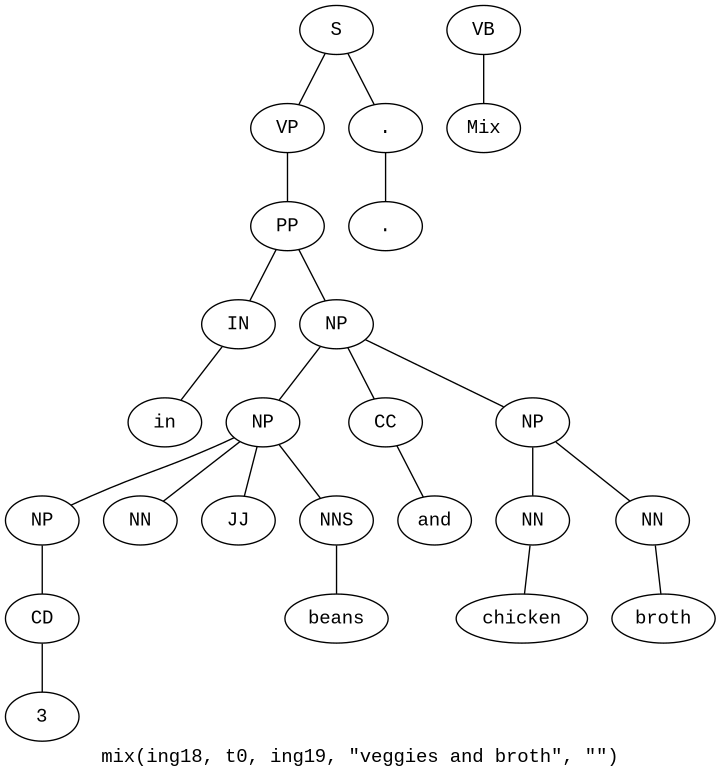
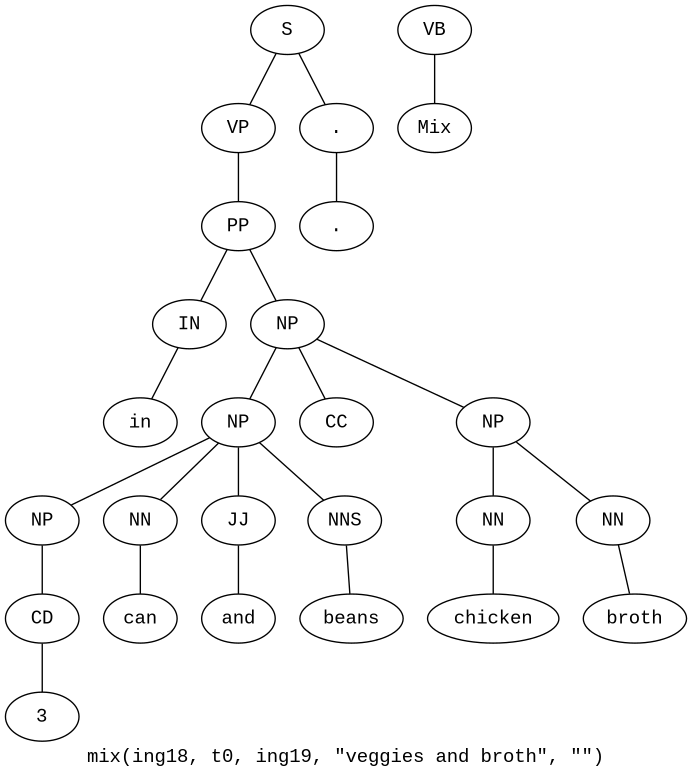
edge "CC" -- "and": now "JJ" -- "and"
node "can": added
